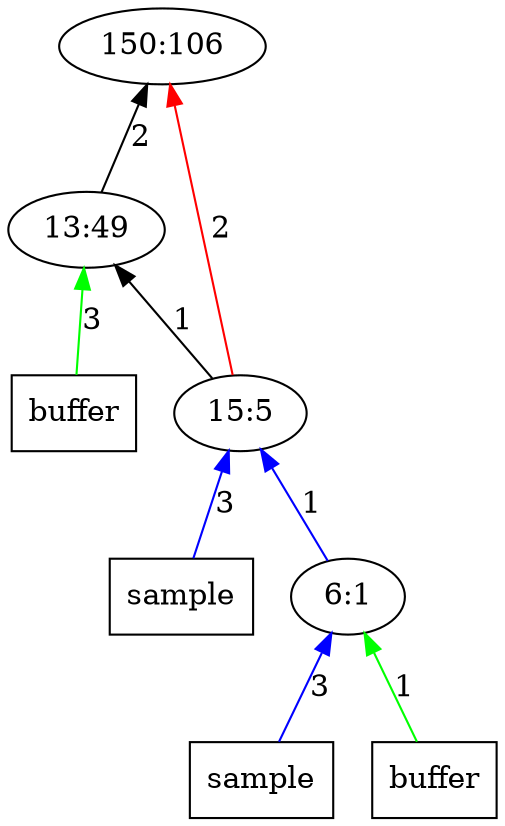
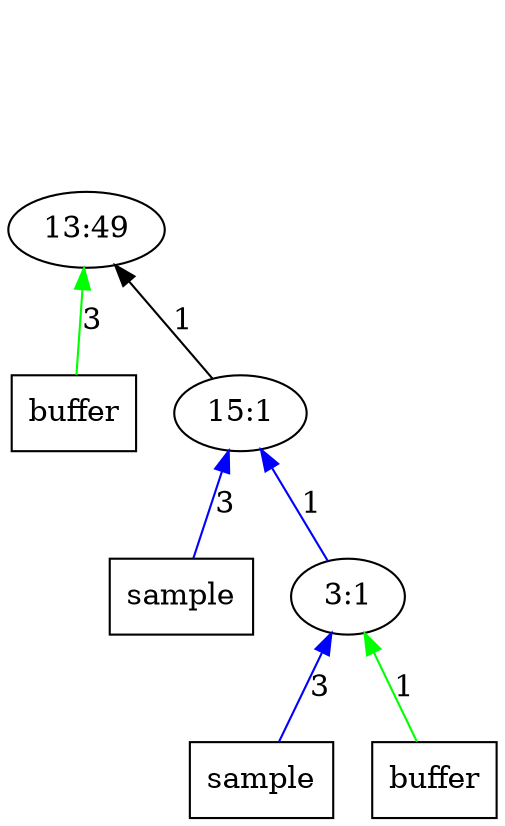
node "150:106": removed
node "15:5": label "15:5" -> "15:1"
node "6:1": label "6:1" -> "3:1"
